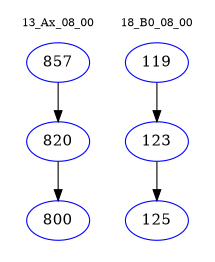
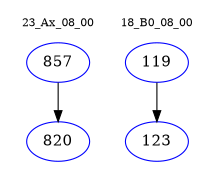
cluster "13_Ax_08_00": label "13_Ax_08_00" -> "23_Ax_08_00"
node "800": removed
node "125": removed
